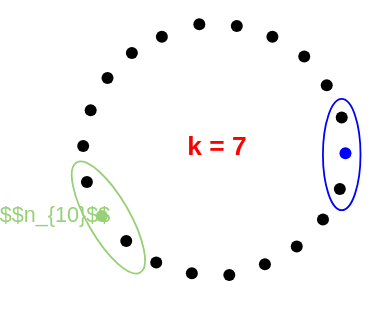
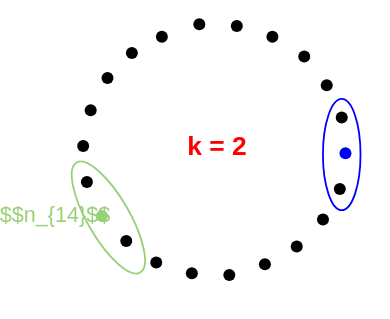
node "k = 7": label "k = 7" -> "k = 2"
node "$$n_{10}$$": label "$$n_{10}$$" -> "$$n_{14}$$"
